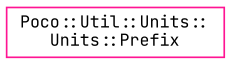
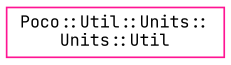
node "Poco::Util::Units:: Units::Prefix": label "Poco::Util::Units:: Units::Prefix" -> "Poco::Util::Units:: Units::Util"
